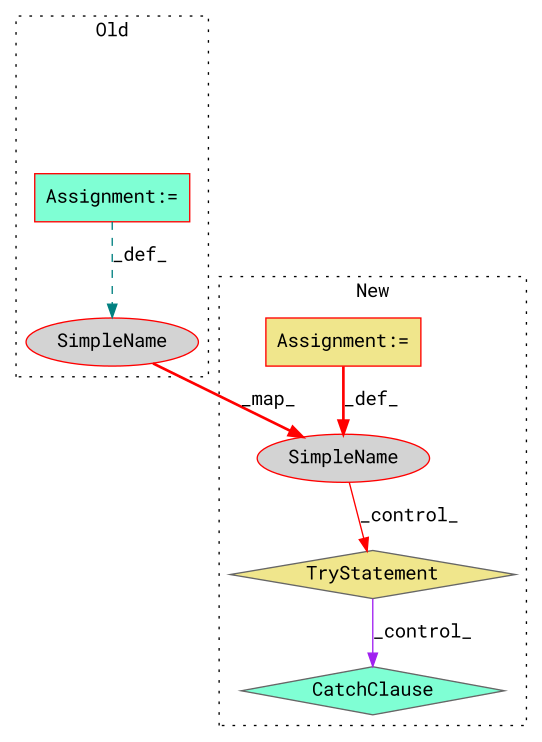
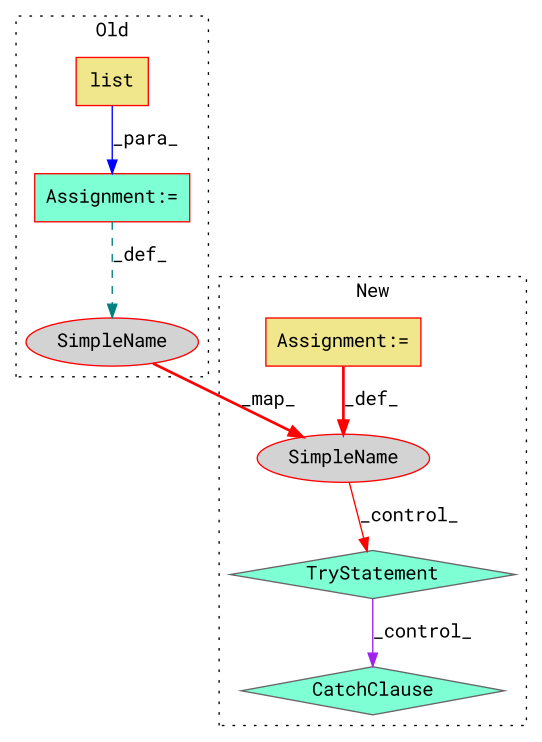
node "list": added
node "TryStatement": fillcolor khaki -> aquamarine
